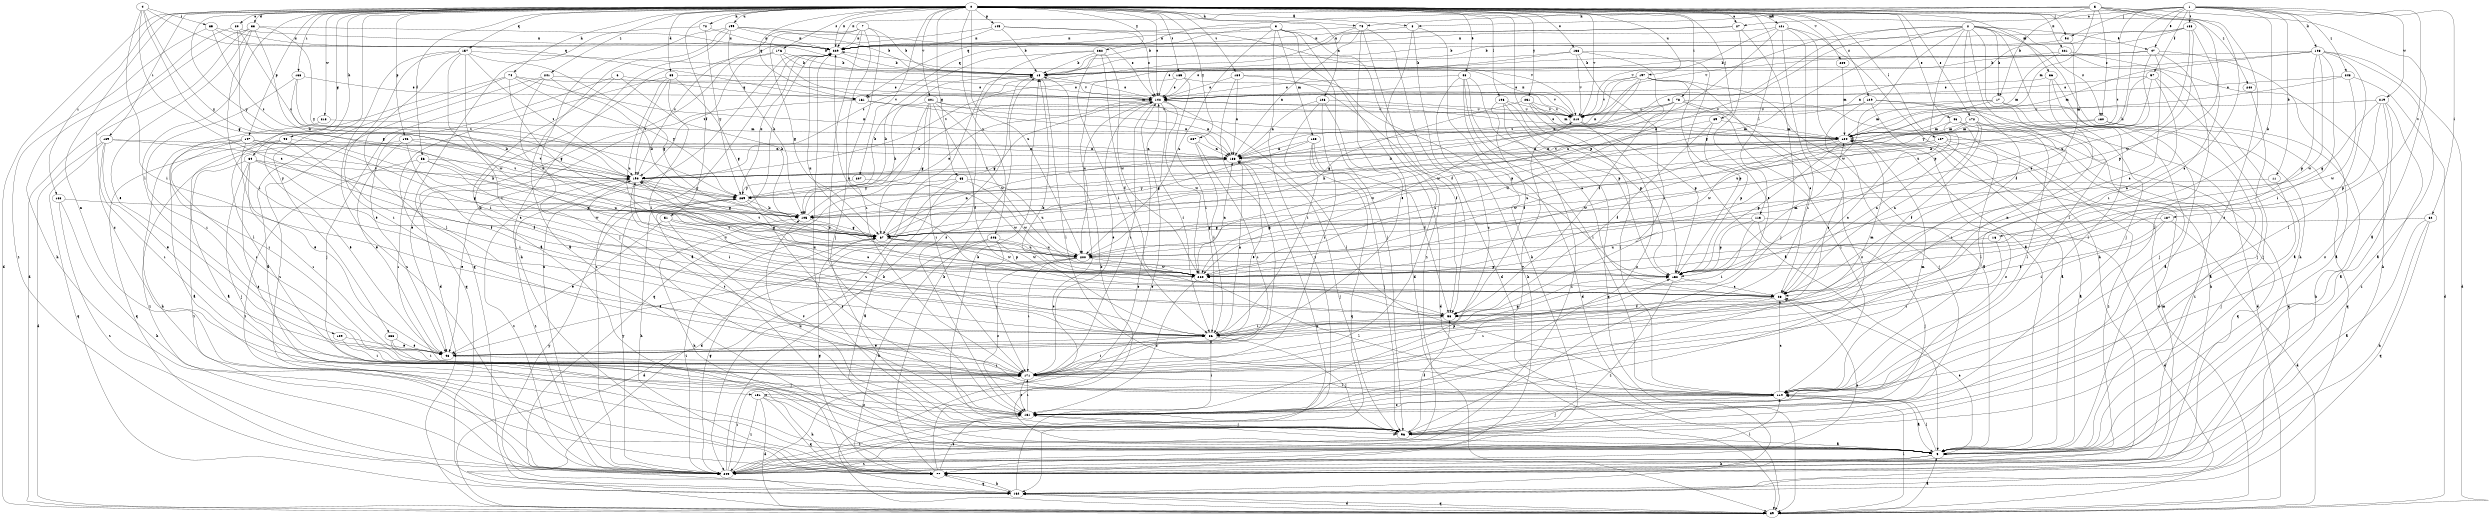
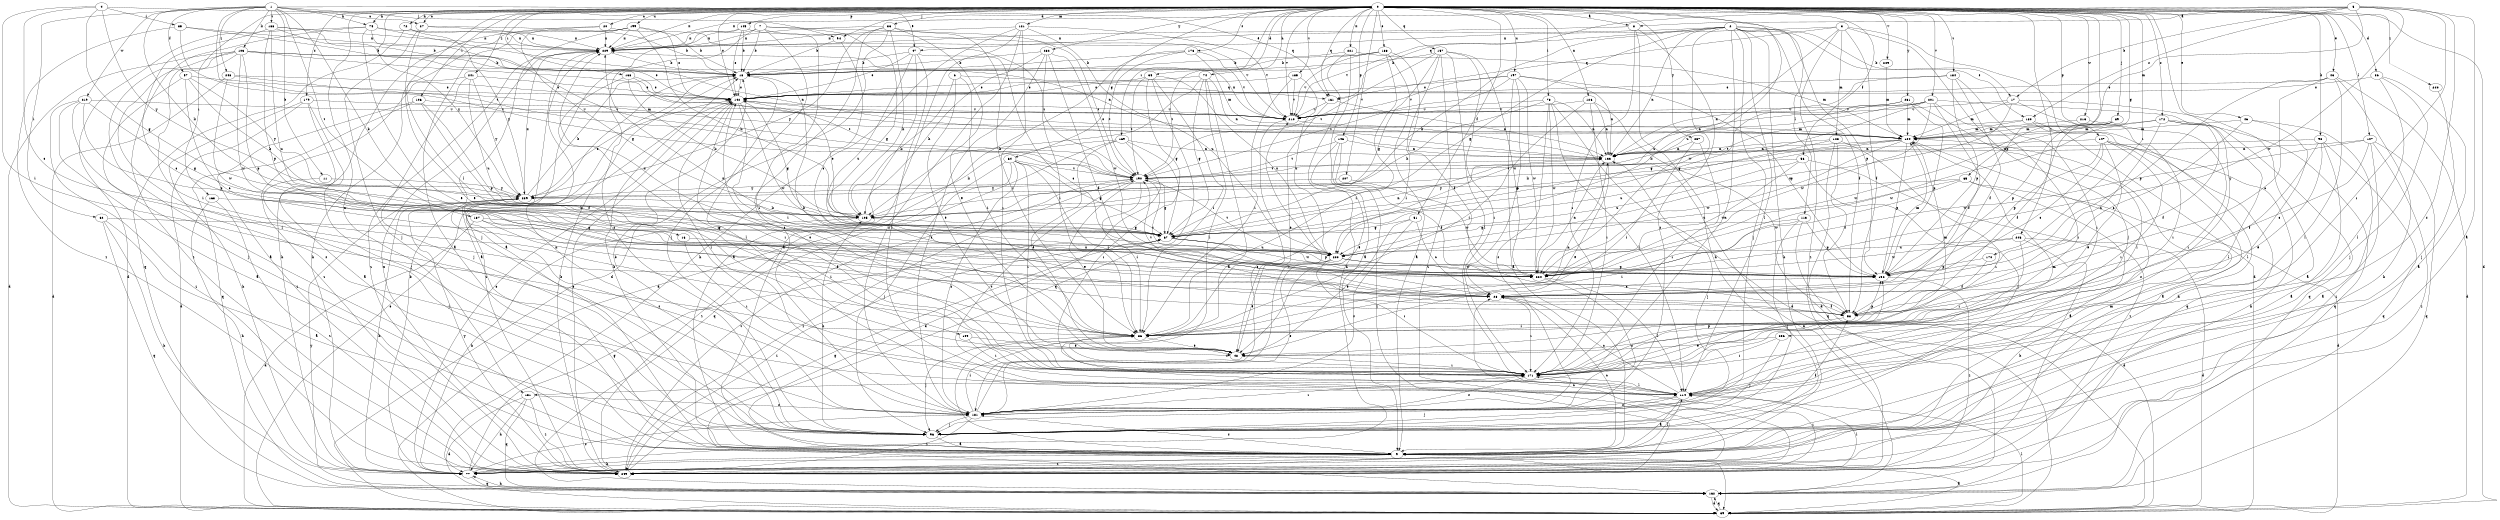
node "129": label "129" -> "179"
node "170": added
